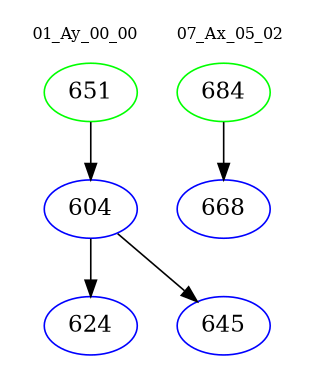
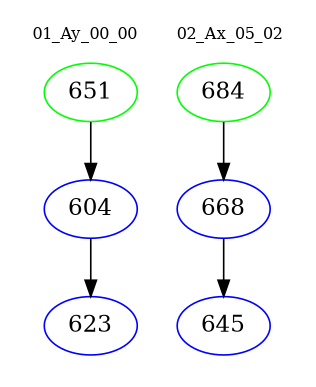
cluster "07_Ax_05_02": label "07_Ax_05_02" -> "02_Ax_05_02"
edge "604" -> "645": now "668" -> "645"
node "624": label "624" -> "623"
